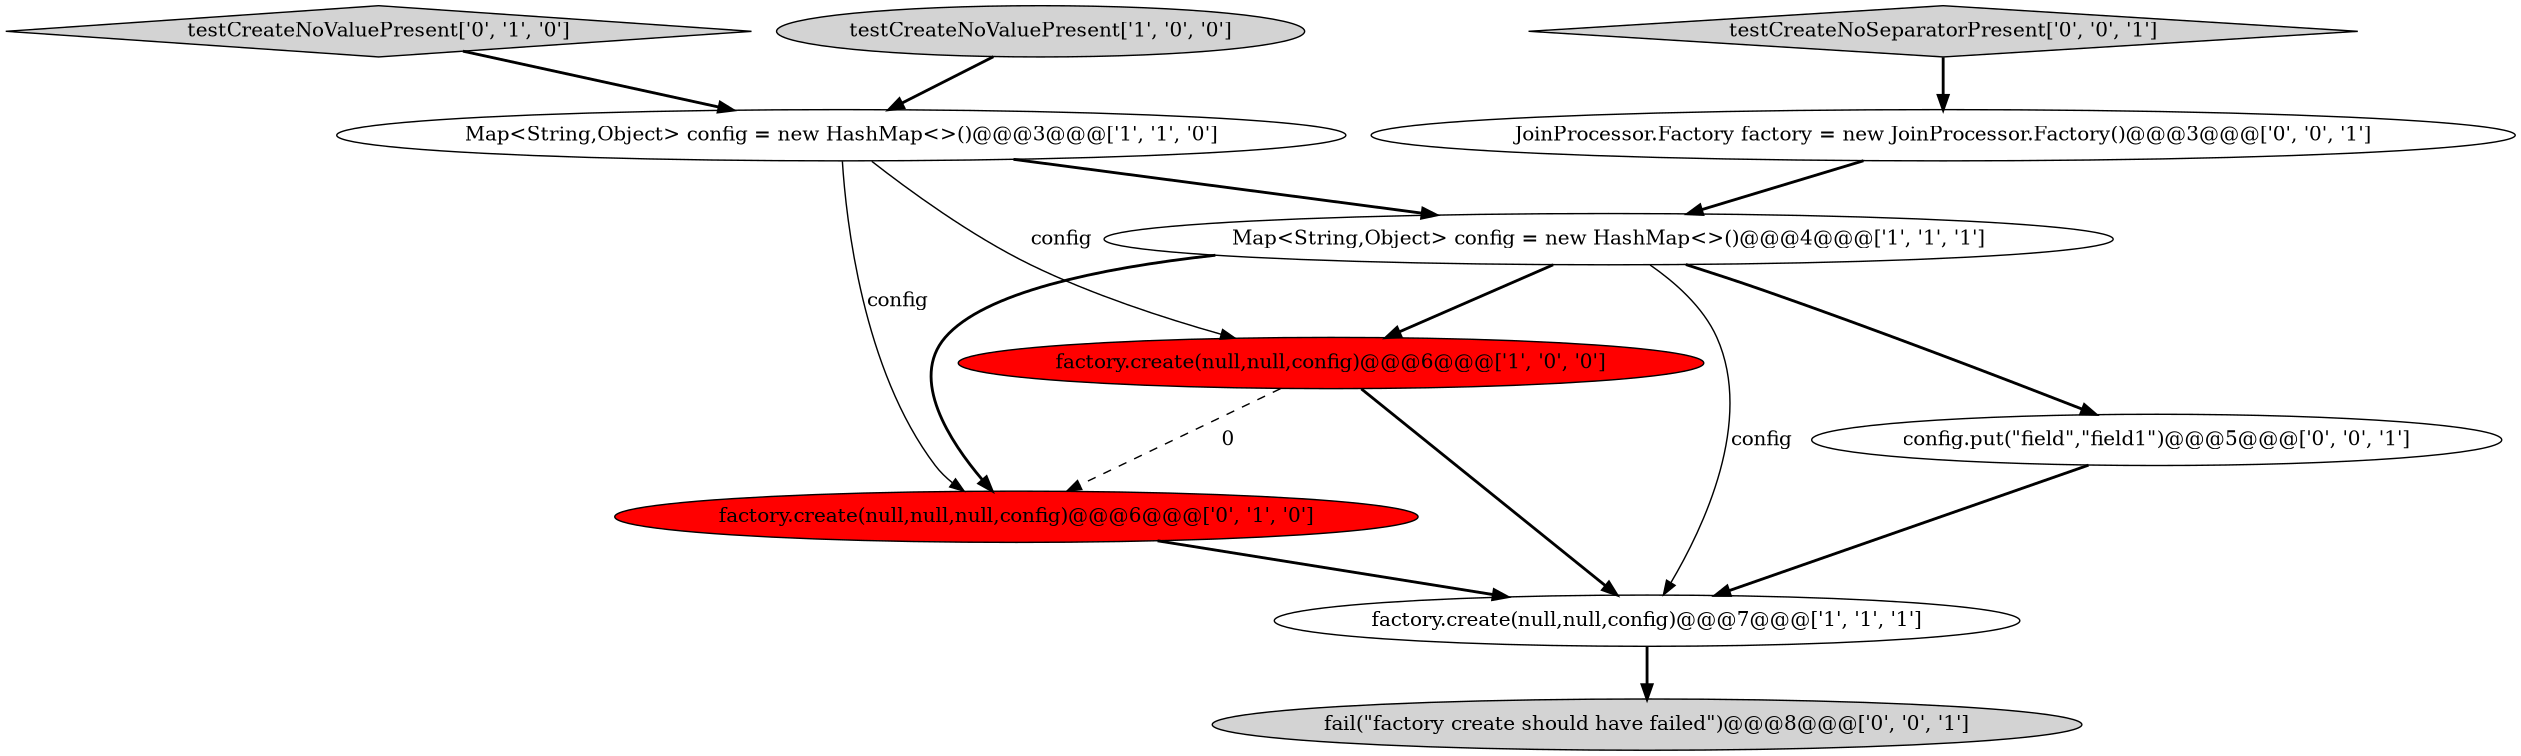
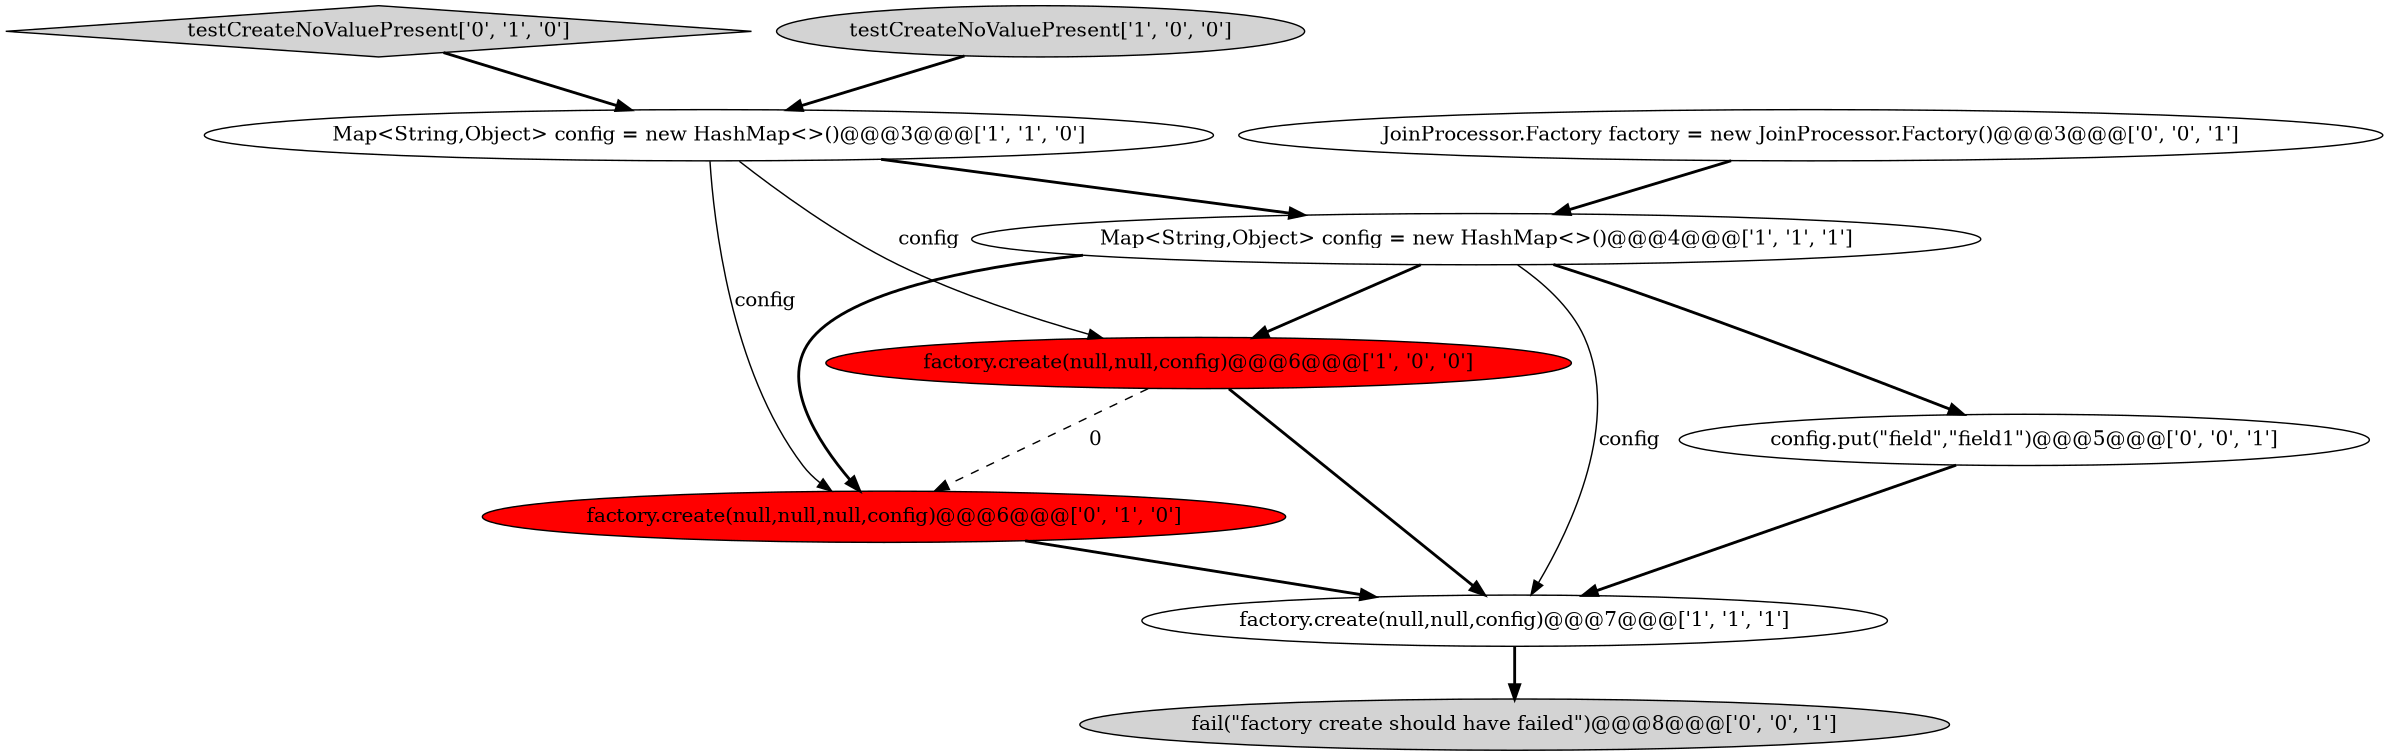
node "testCreateNoSeparatorPresent['0', '0', '1']": removed
